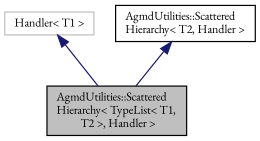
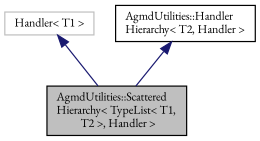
node "AgmdUtilities::Scattered Hierarchy< T2, Handler >": label "AgmdUtilities::Scattered Hierarchy< T2, Handler >" -> "AgmdUtilities::Handler Hierarchy< T2, Handler >"
